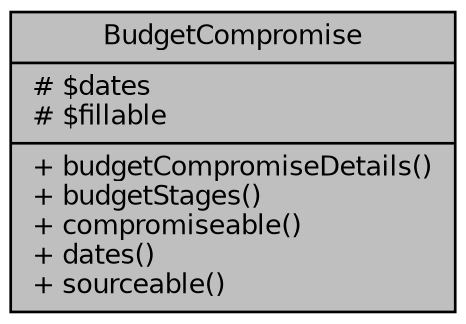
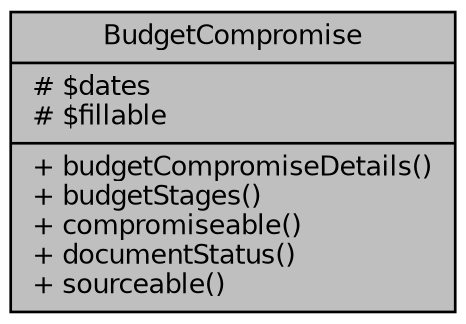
node "BudgetCompromise": text "+ dates()" -> "+ documentStatus()"
